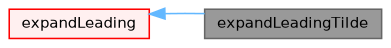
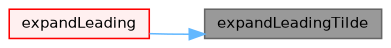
edge "expandLeadingTilde" -> "expandLeading": reversed
